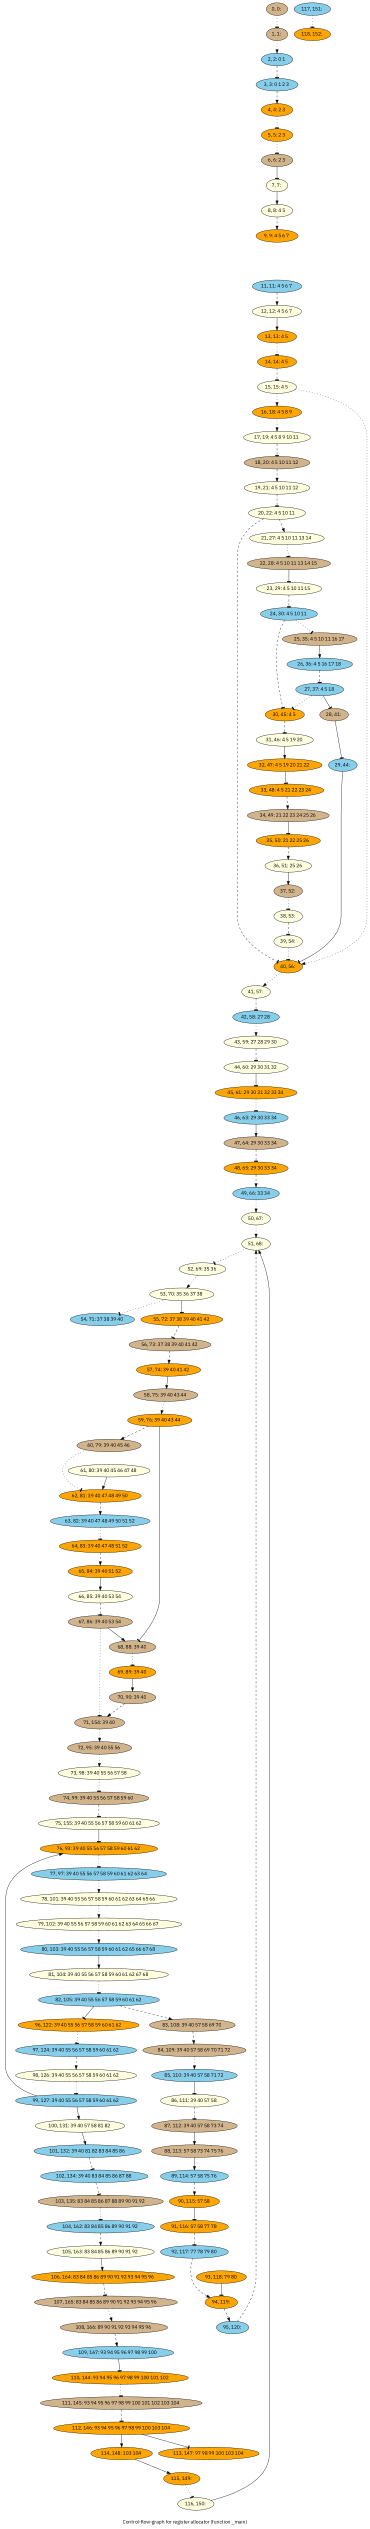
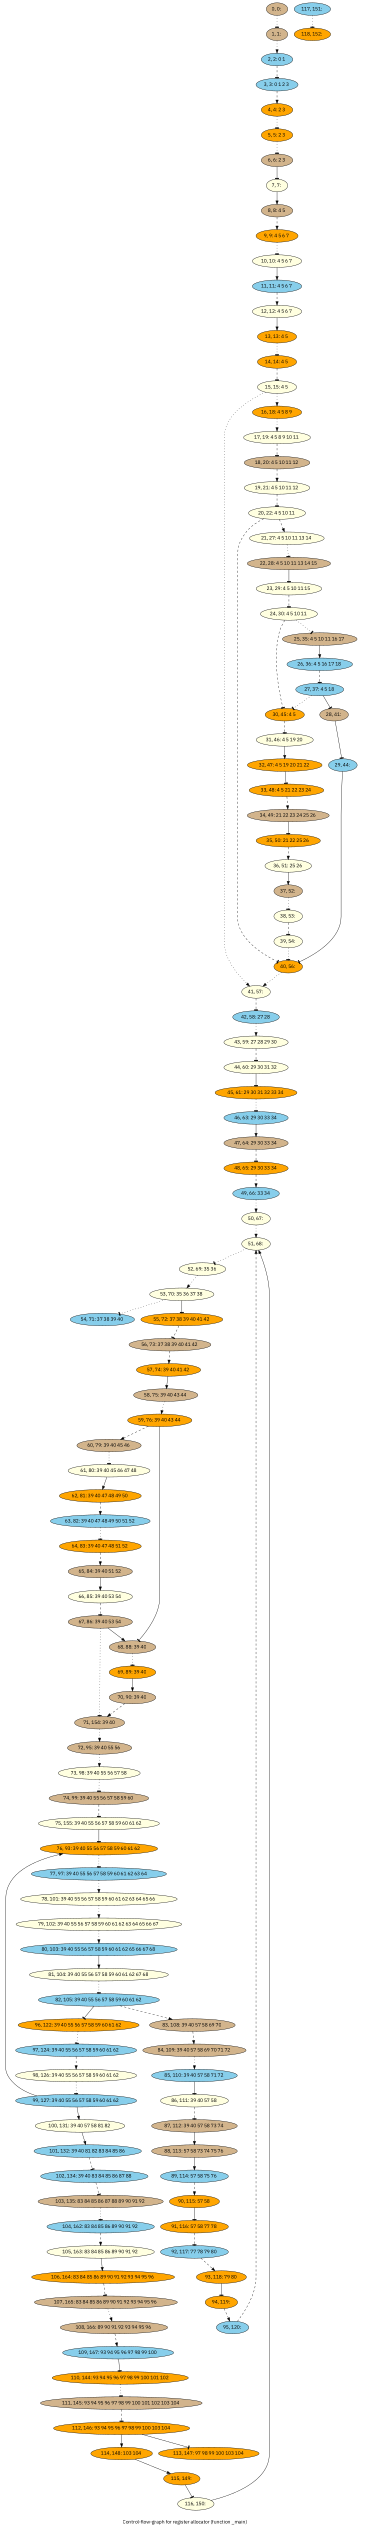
node "8, 8: 4 5": fillcolor lightyellow -> tan
node "10, 10: 4 5 6 7": added
node "24, 30: 4 5 10 11": fillcolor skyblue -> lightyellow
edge "15, 15: 4 5" -> "40, 56:": now "15, 15: 4 5" -> "41, 57:"
edge "60, 79: 39 40 45 46" -> "62, 81: 39 40 47 48 49 50": now "60, 79: 39 40 45 46" -> "61, 80: 39 40 45 46 47 48"
node "65, 84: 39 40 51 52": fillcolor orange -> tan
edge "92, 117: 77 78 79 80" -> "94, 119:": now "92, 117: 77 78 79 80" -> "93, 118: 79 80"
edge "115, 149:" -> "116, 150:": style dotted -> solid
